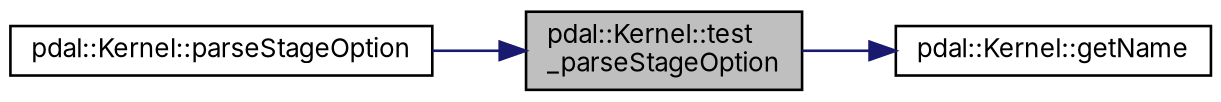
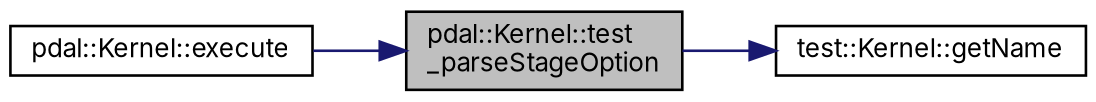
node "pdal::Kernel::parseStageOption": label "pdal::Kernel::parseStageOption" -> "pdal::Kernel::execute"
node "pdal::Kernel::getName": label "pdal::Kernel::getName" -> "test::Kernel::getName"
